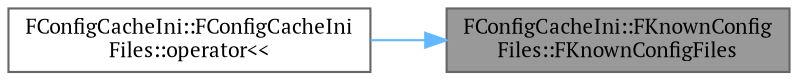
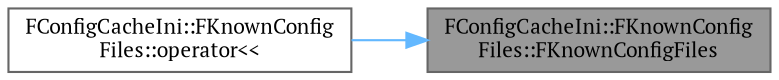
node "FConfigCacheIni::FConfigCacheIni Files::operator<<": label "FConfigCacheIni::FConfigCacheIni Files::operator<<" -> "FConfigCacheIni::FKnownConfig Files::operator<<"
